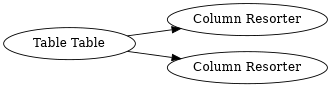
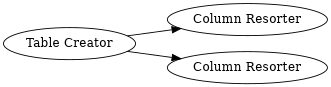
node "Table Table": label "Table Table" -> "Table Creator"
